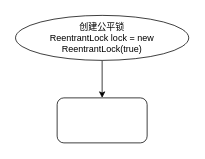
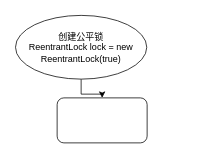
node "创建公平锁 ReentrantLock lock = new ReentrantLock(true)": size 173x45 -> 131x64
